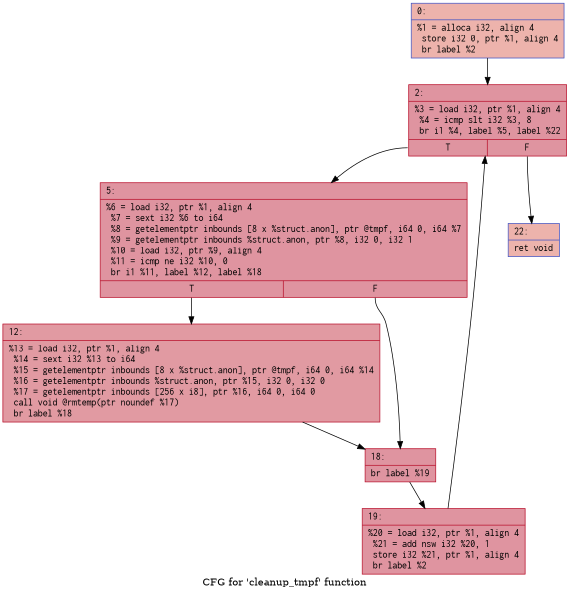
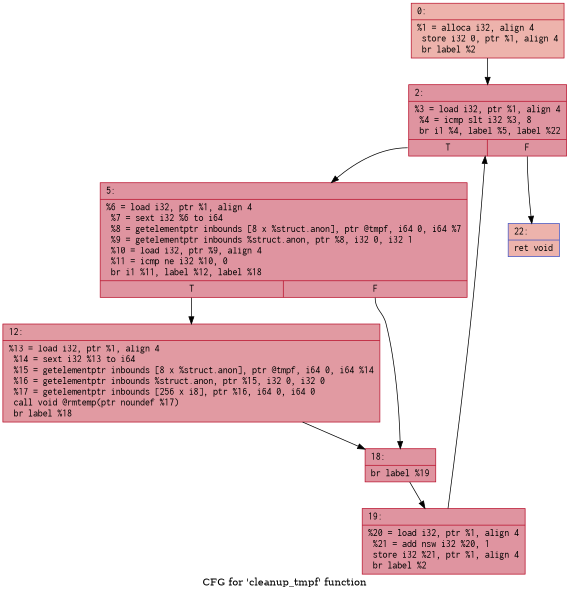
node "0:": color #3d50c3ff -> #b70d28ff
